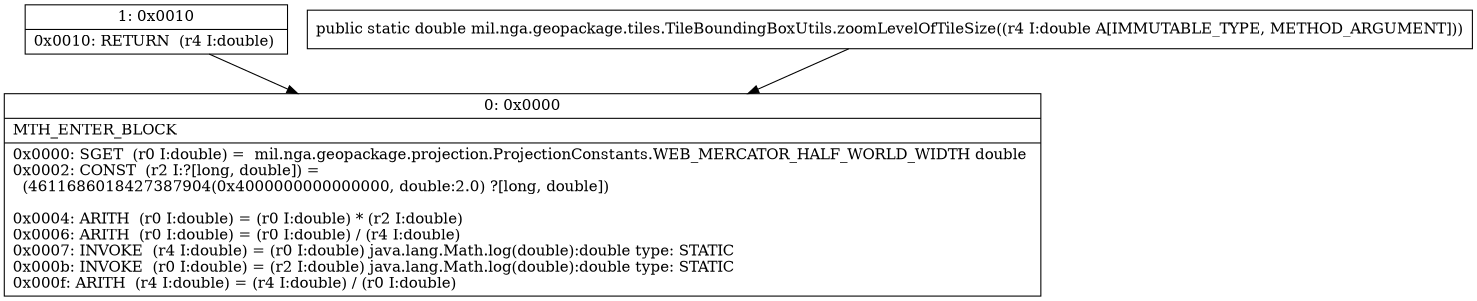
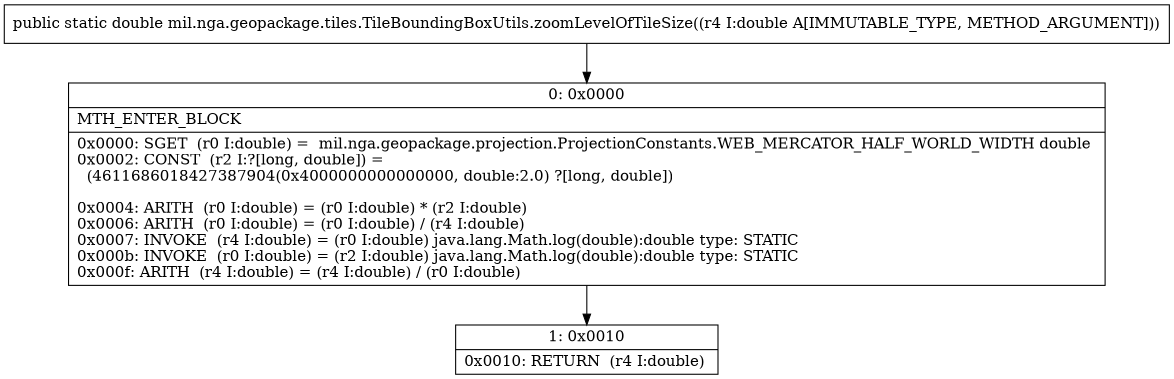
edge "1: 0x0010" -> "0: 0x0000": reversed
